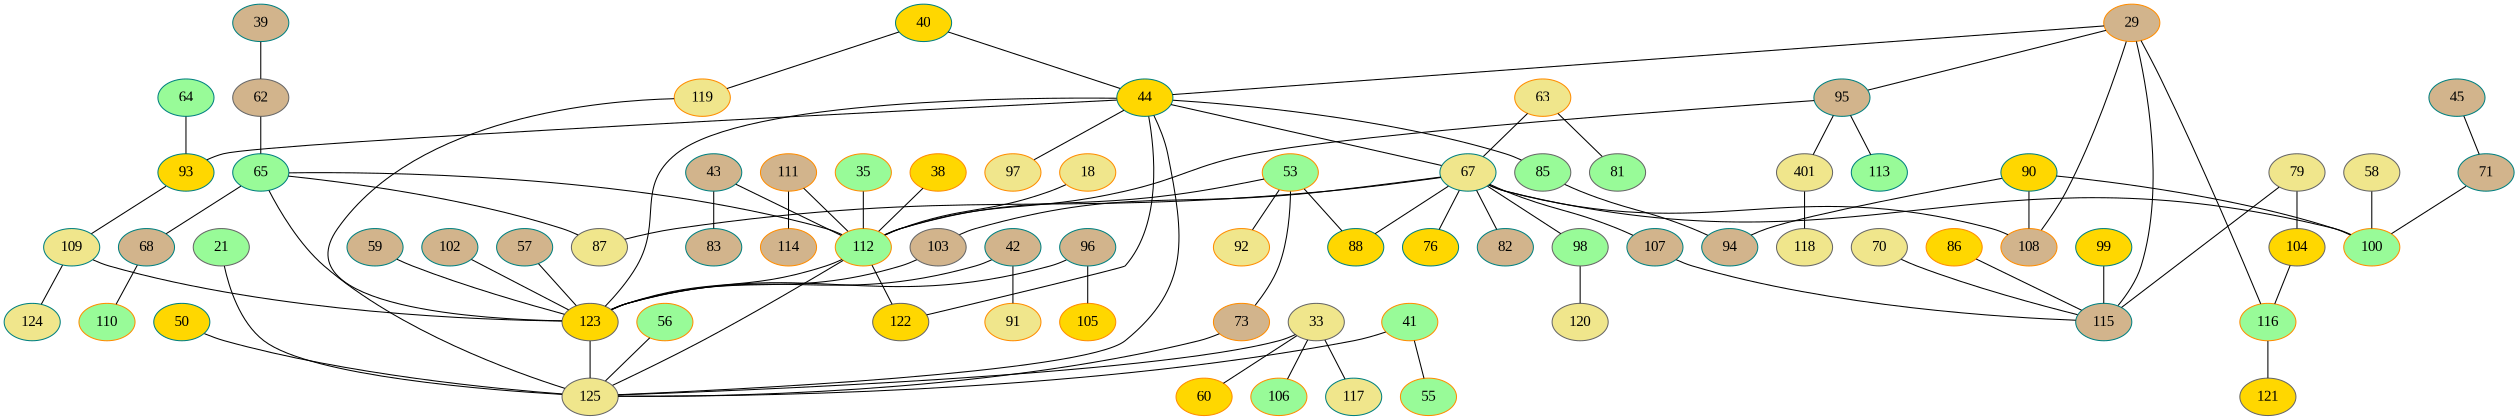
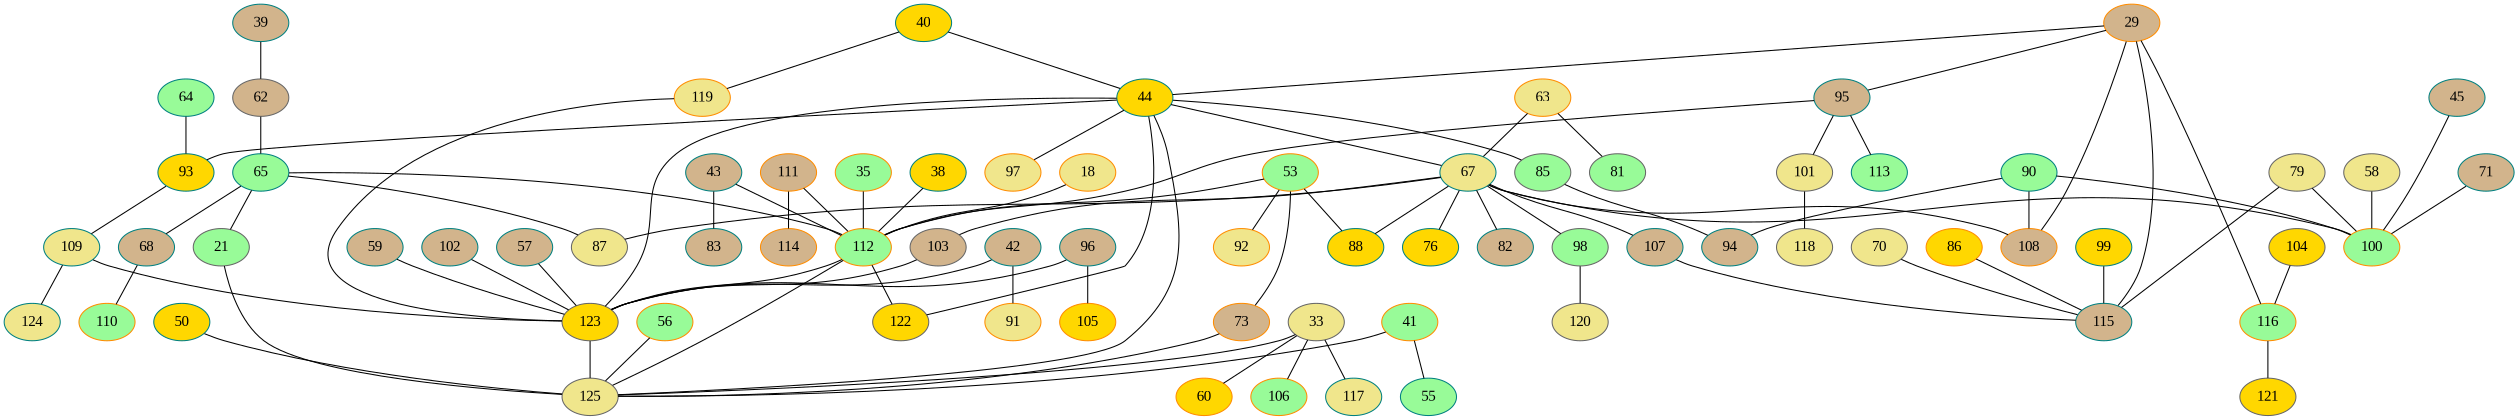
edge "45" -- "71": now "45" -- "100"
node "38": color darkorange -> teal
node "401": label "401" -> "101"
node "90": fillcolor gold -> palegreen
edge "79" -- "104": now "79" -- "100"
edge "65" -- "125": now "65" -- "21"
node "55": color darkorange -> teal
